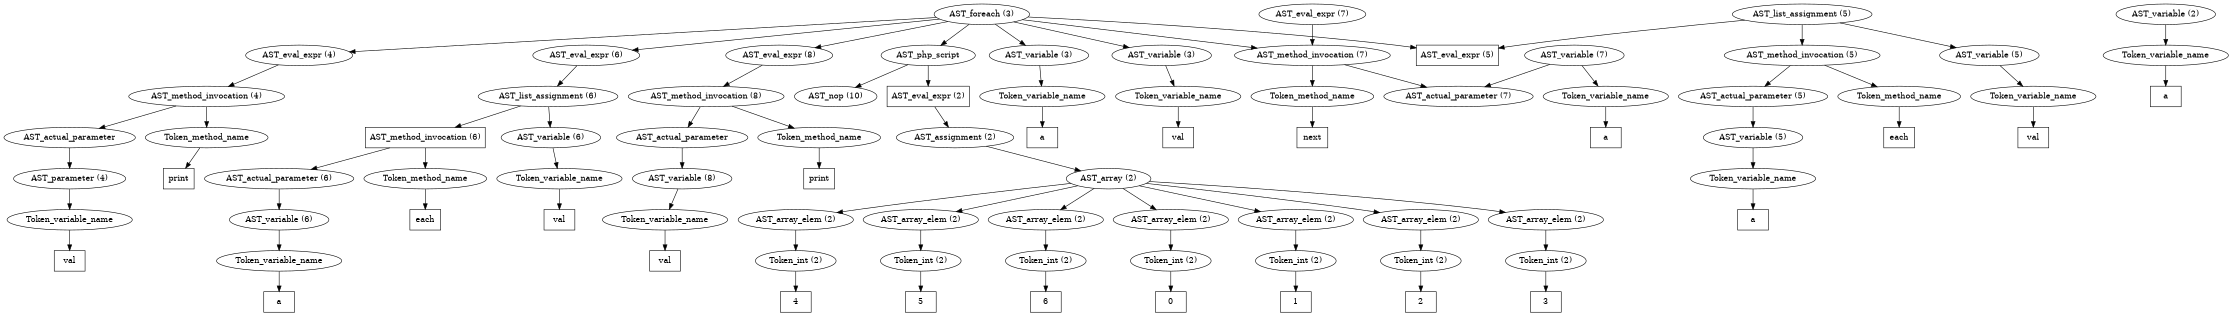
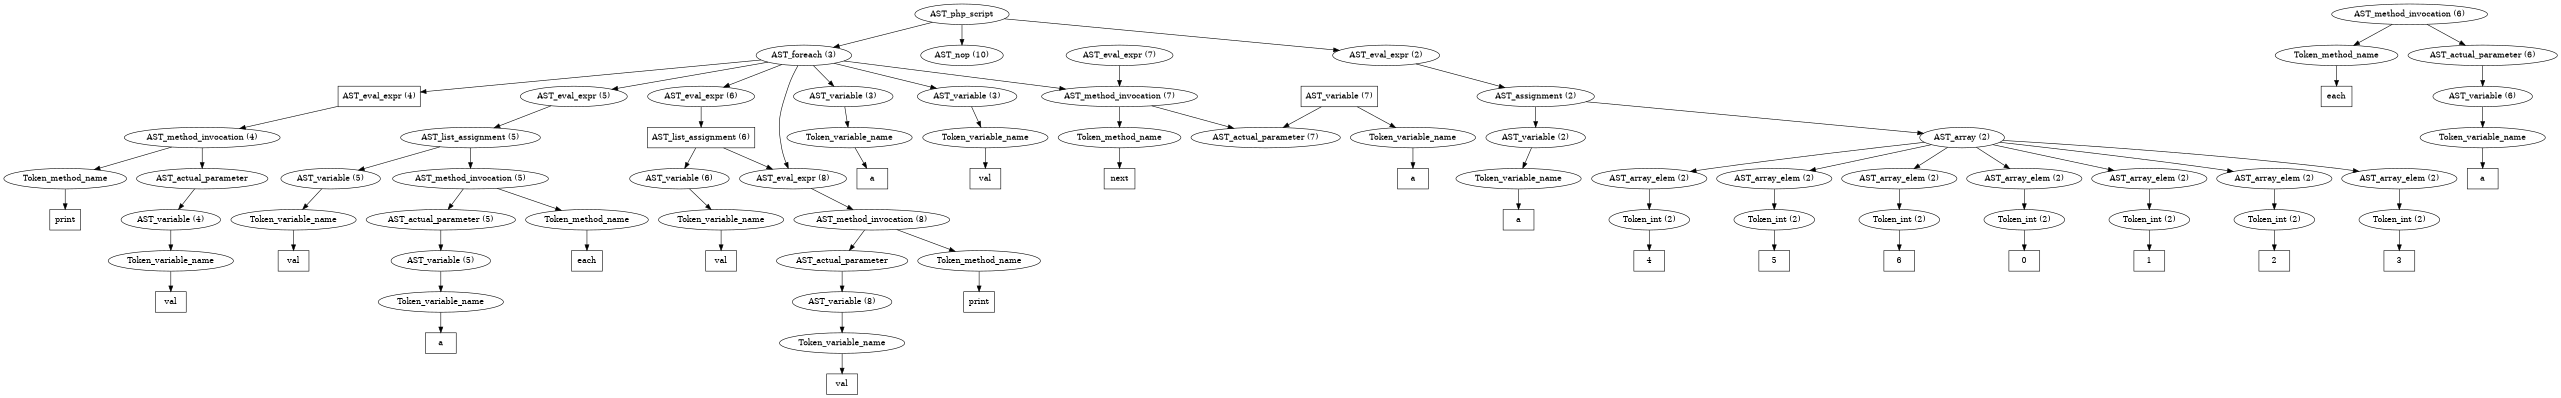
edge "AST_foreach (3)" -> "AST_php_script": reversed
edge "AST_list_assignment (5)" -> "AST_eval_expr (5)": reversed
node "AST_eval_expr (4)": shape ellipse -> box
node "AST_eval_expr (5)": shape box -> ellipse
node "AST_variable (7)": shape ellipse -> box
node "AST_list_assignment (6)": shape ellipse -> box
node "AST_eval_expr (2)": shape box -> ellipse
edge "AST_assignment (2)" -> "AST_variable (2)": added
edge "AST_list_assignment (6)" -> "AST_method_invocation (6)": now "AST_list_assignment (6)" -> "AST_eval_expr (8)"
node "AST_method_invocation (6)": shape box -> ellipse
node "AST_parameter (4)": label "AST_parameter (4)" -> "AST_variable (4)"
